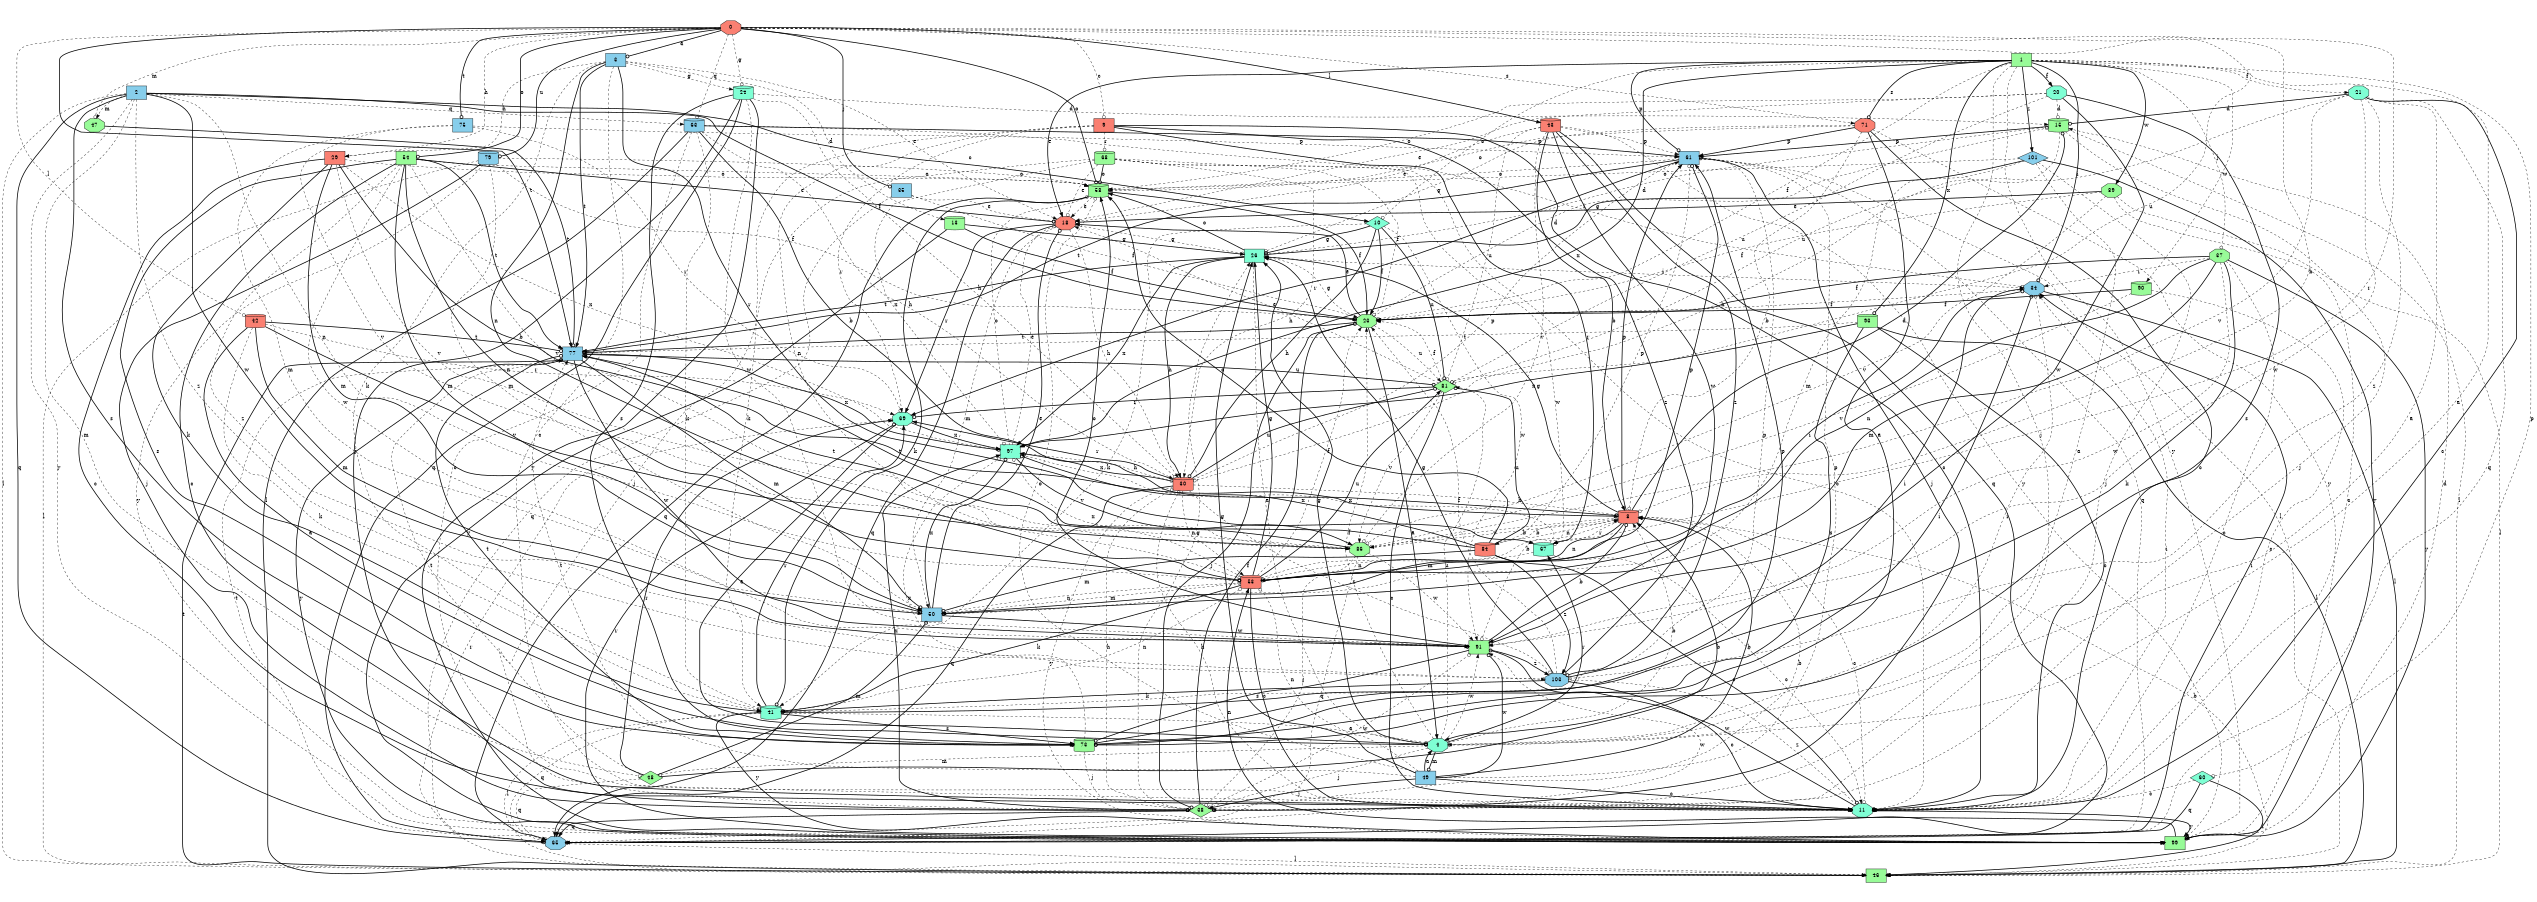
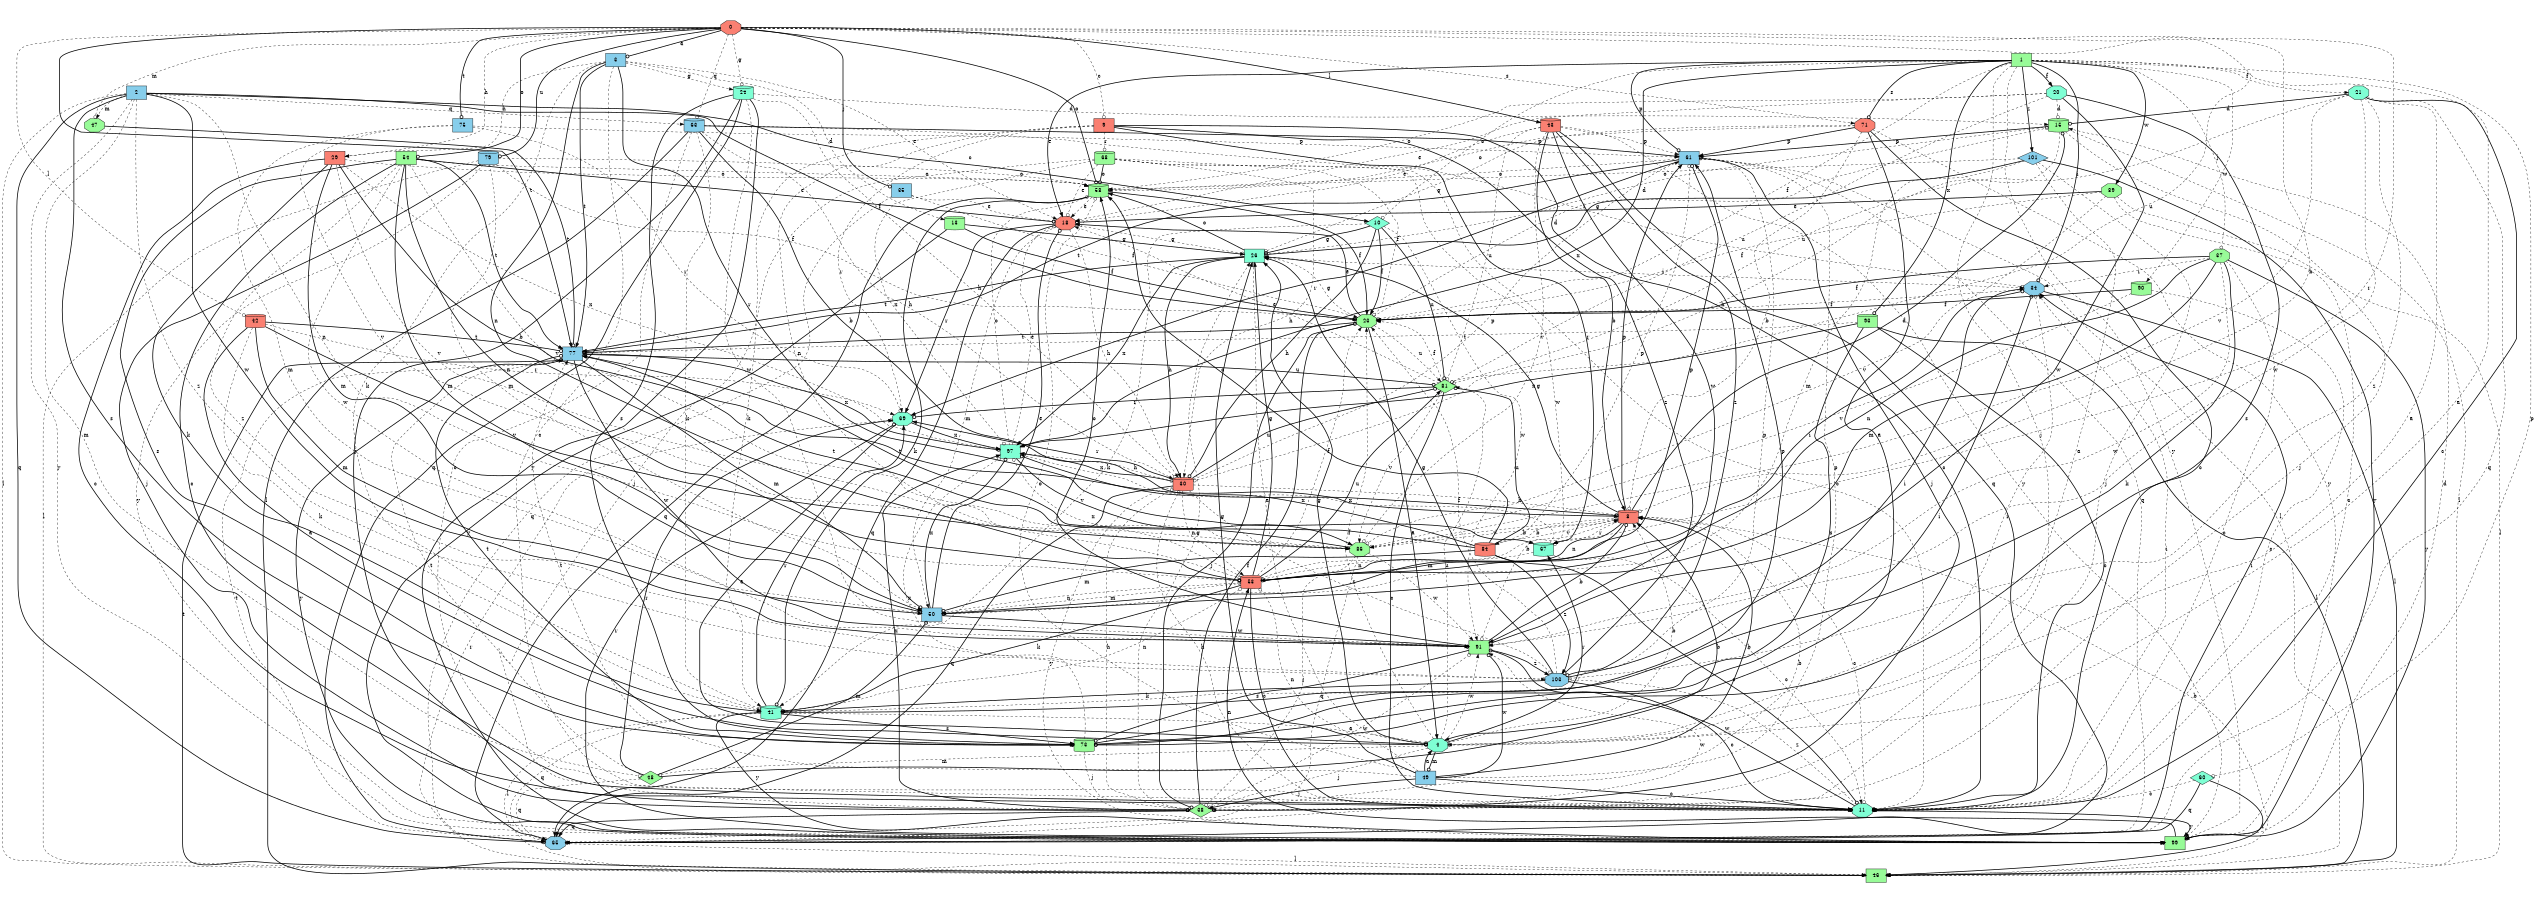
edge "8" -> "84": label "n" -> "v"
